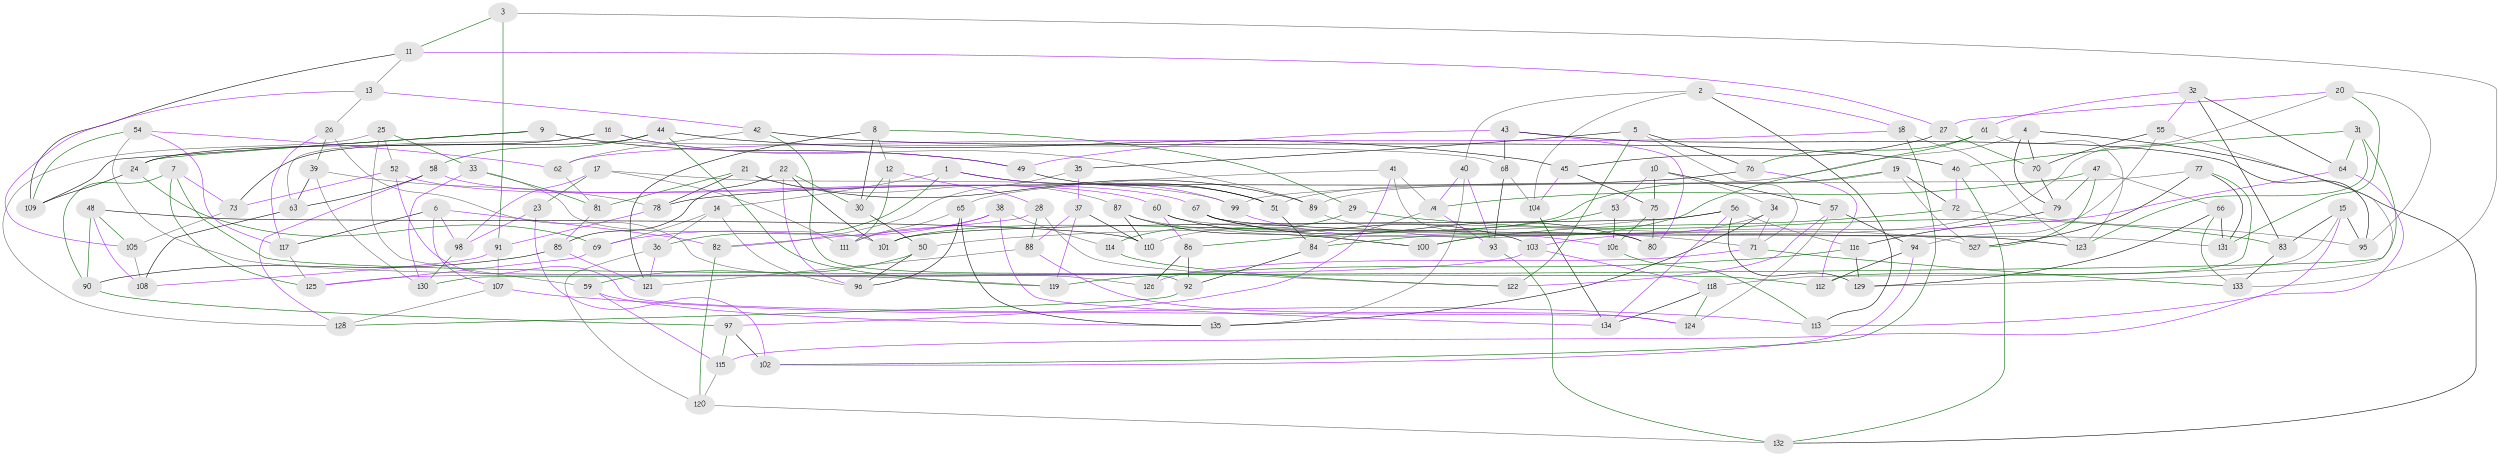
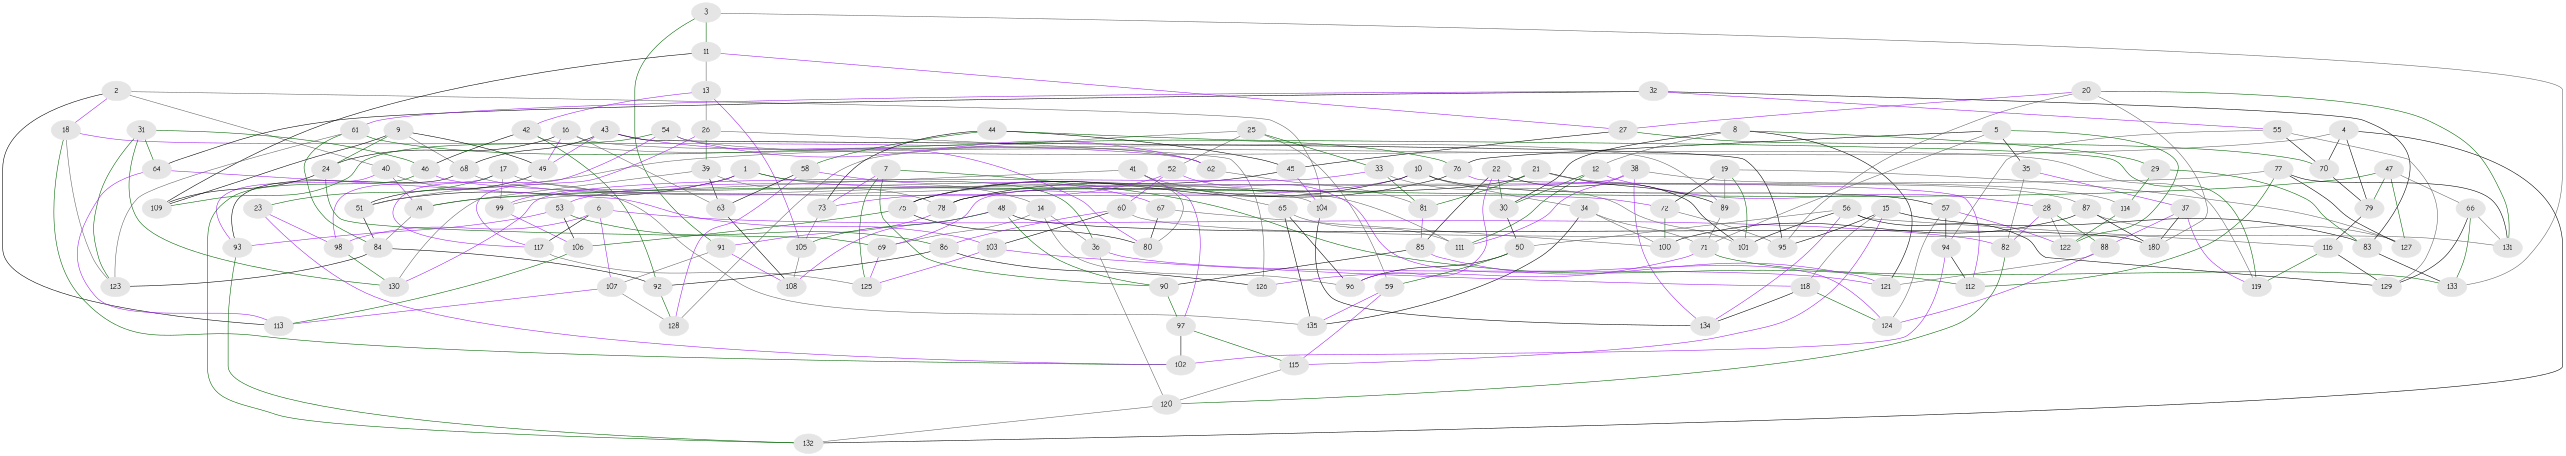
edge "66" -- "131": color black -> gray40
edge "74" -- "93": now "53" -- "93"
edge "67" -- "123": now "84" -- "123"
node "110": label "110" -> "180"
node "527": label "527" -> "127"
